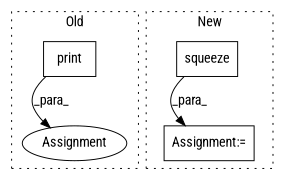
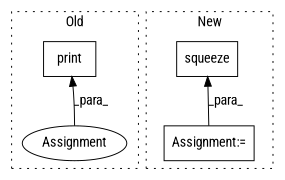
edge "squeeze" -> "Assignment:=": reversed
edge "print" -> "Assignment": reversed
